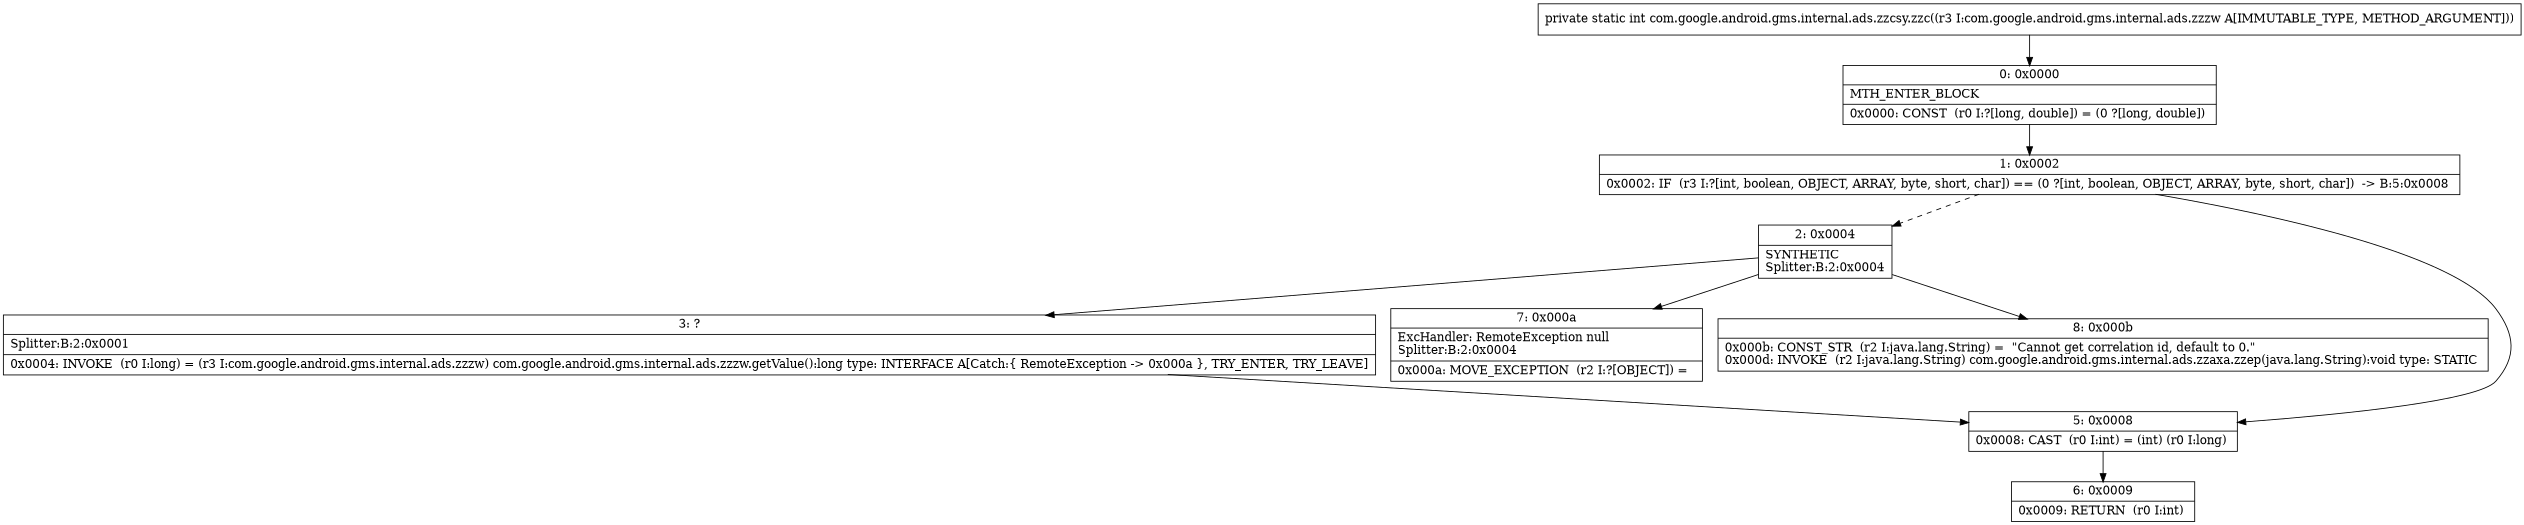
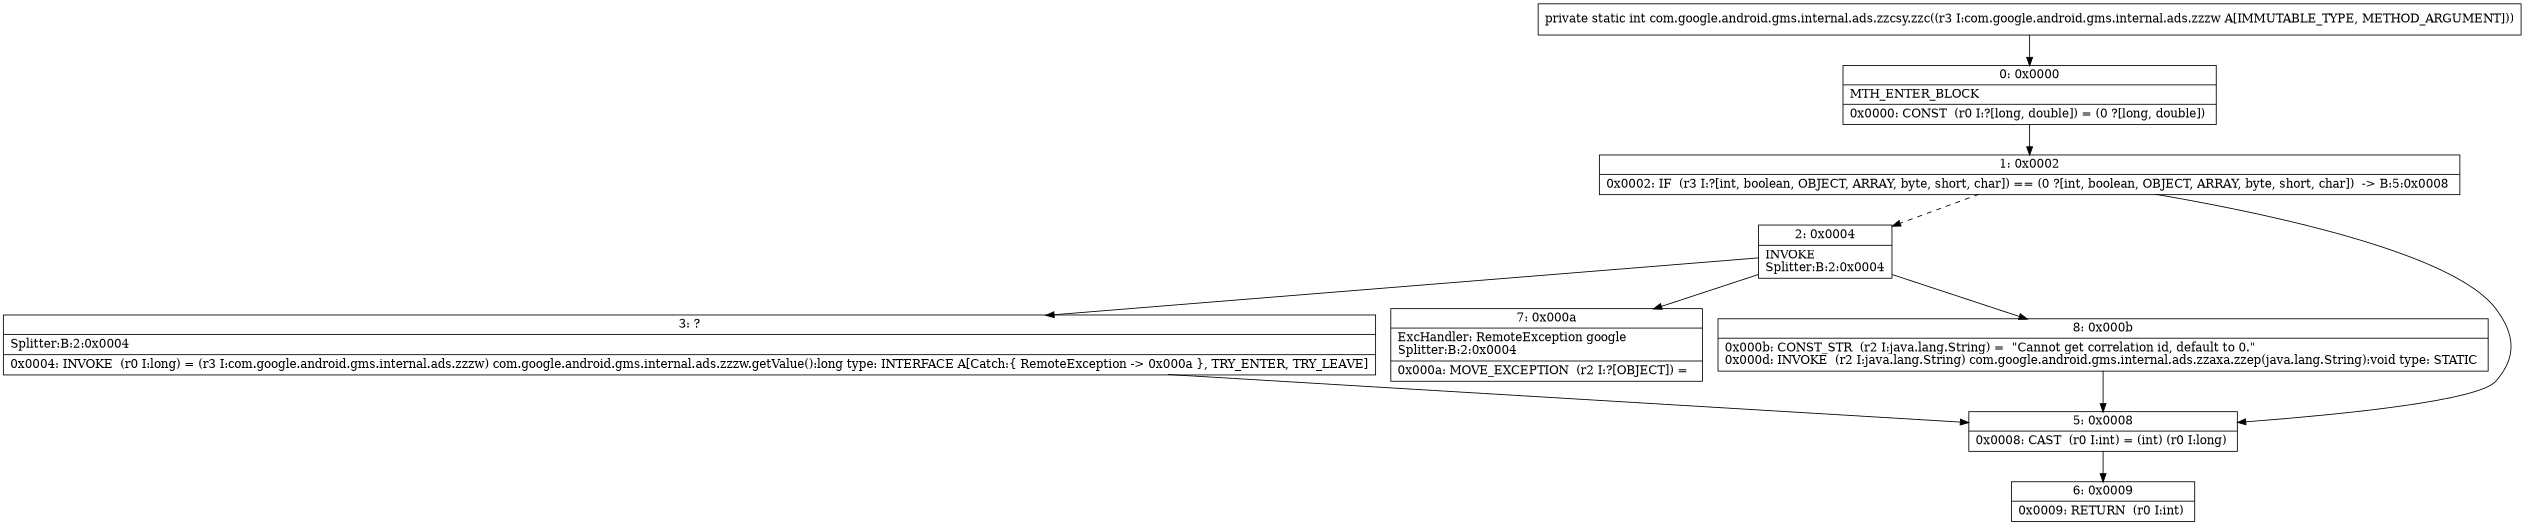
node "2: 0x0004": text "SYNTHETIC" -> "INVOKE"
node "7: 0x000a": text "ExcHandler: RemoteException null" -> "ExcHandler: RemoteException google"
node "3: ?": text "Splitter:B:2:0x0001" -> "Splitter:B:2:0x0004"
edge "8: 0x000b" -> "5: 0x0008": added
